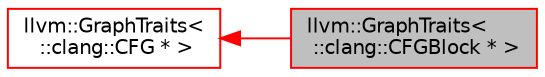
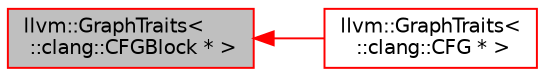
edge "llvm::GraphTraits< ::clang::CFGBlock * >" -> "llvm::GraphTraits< ::clang::CFG * >": reversed
